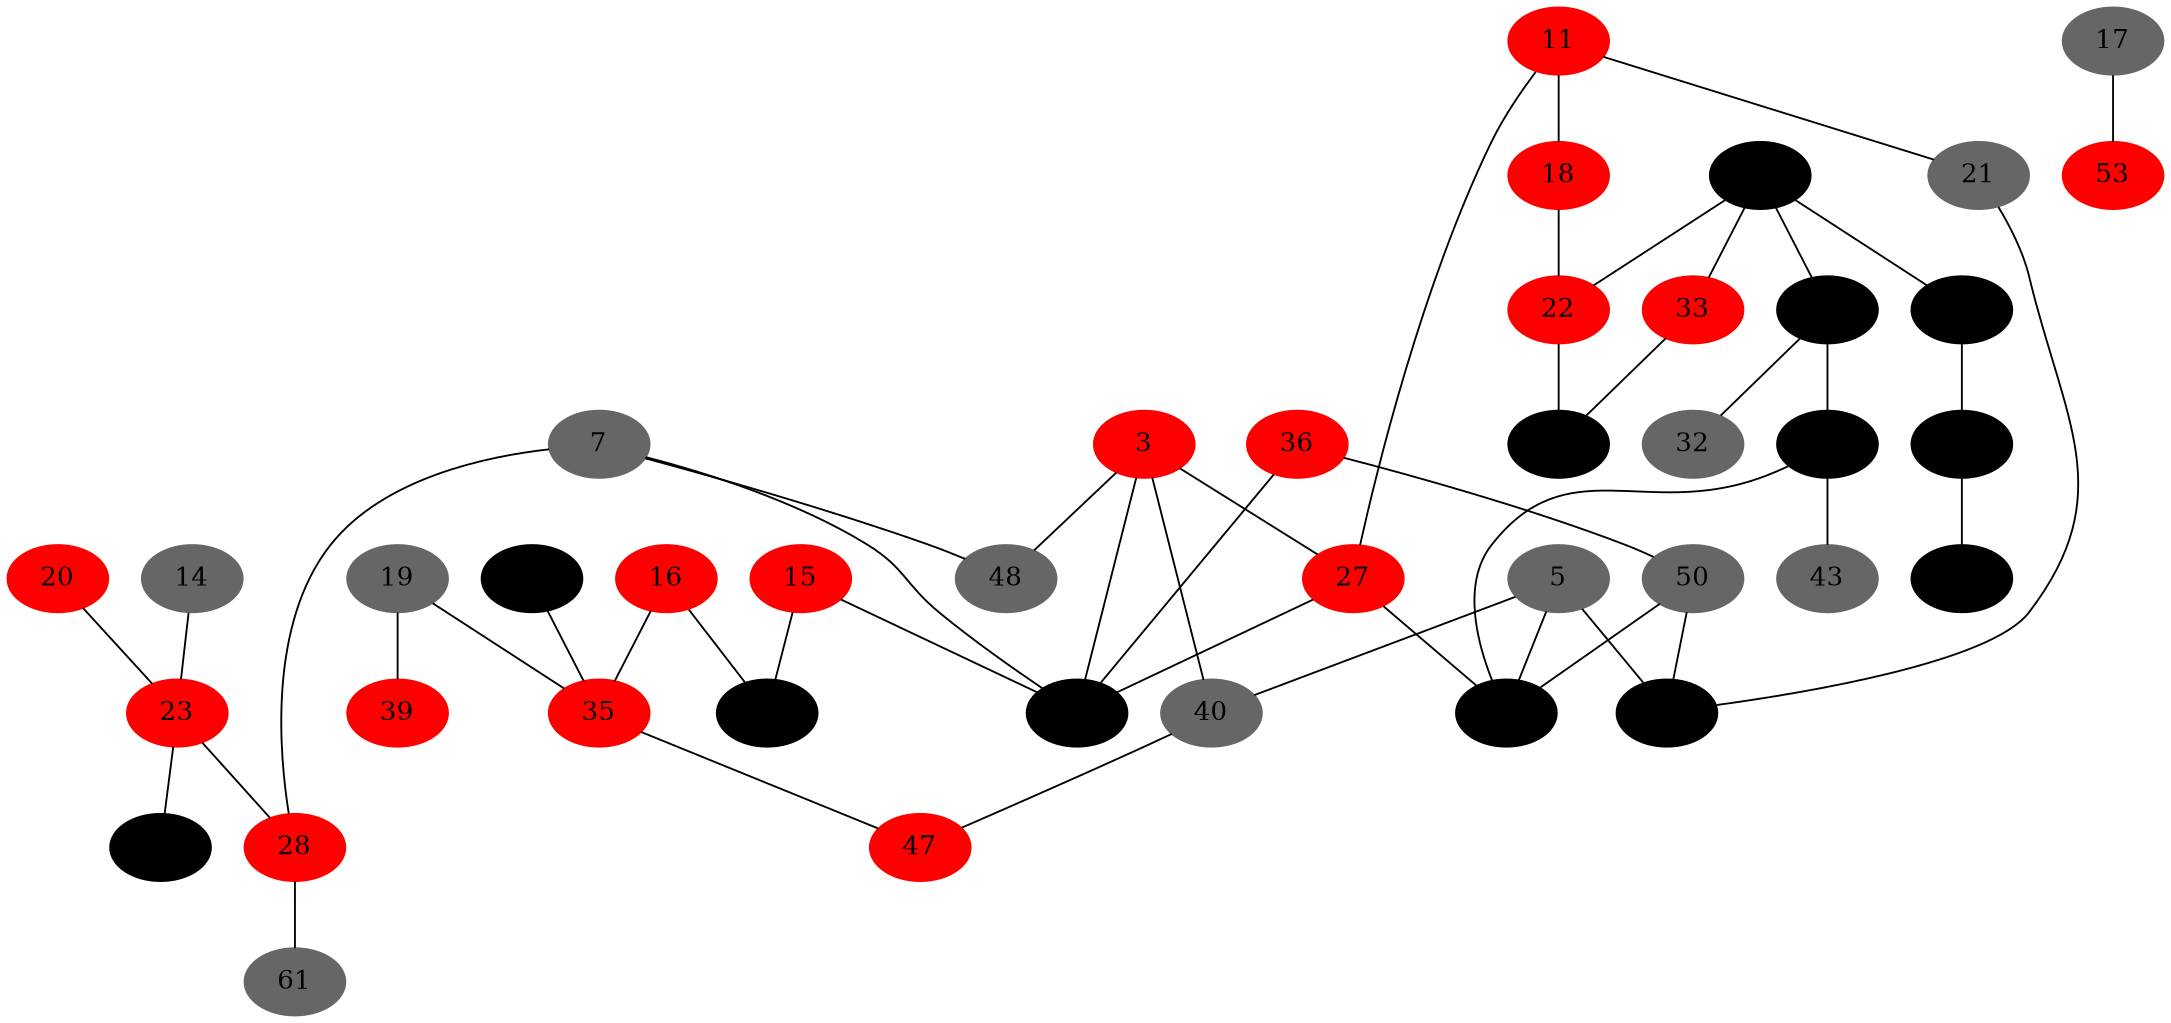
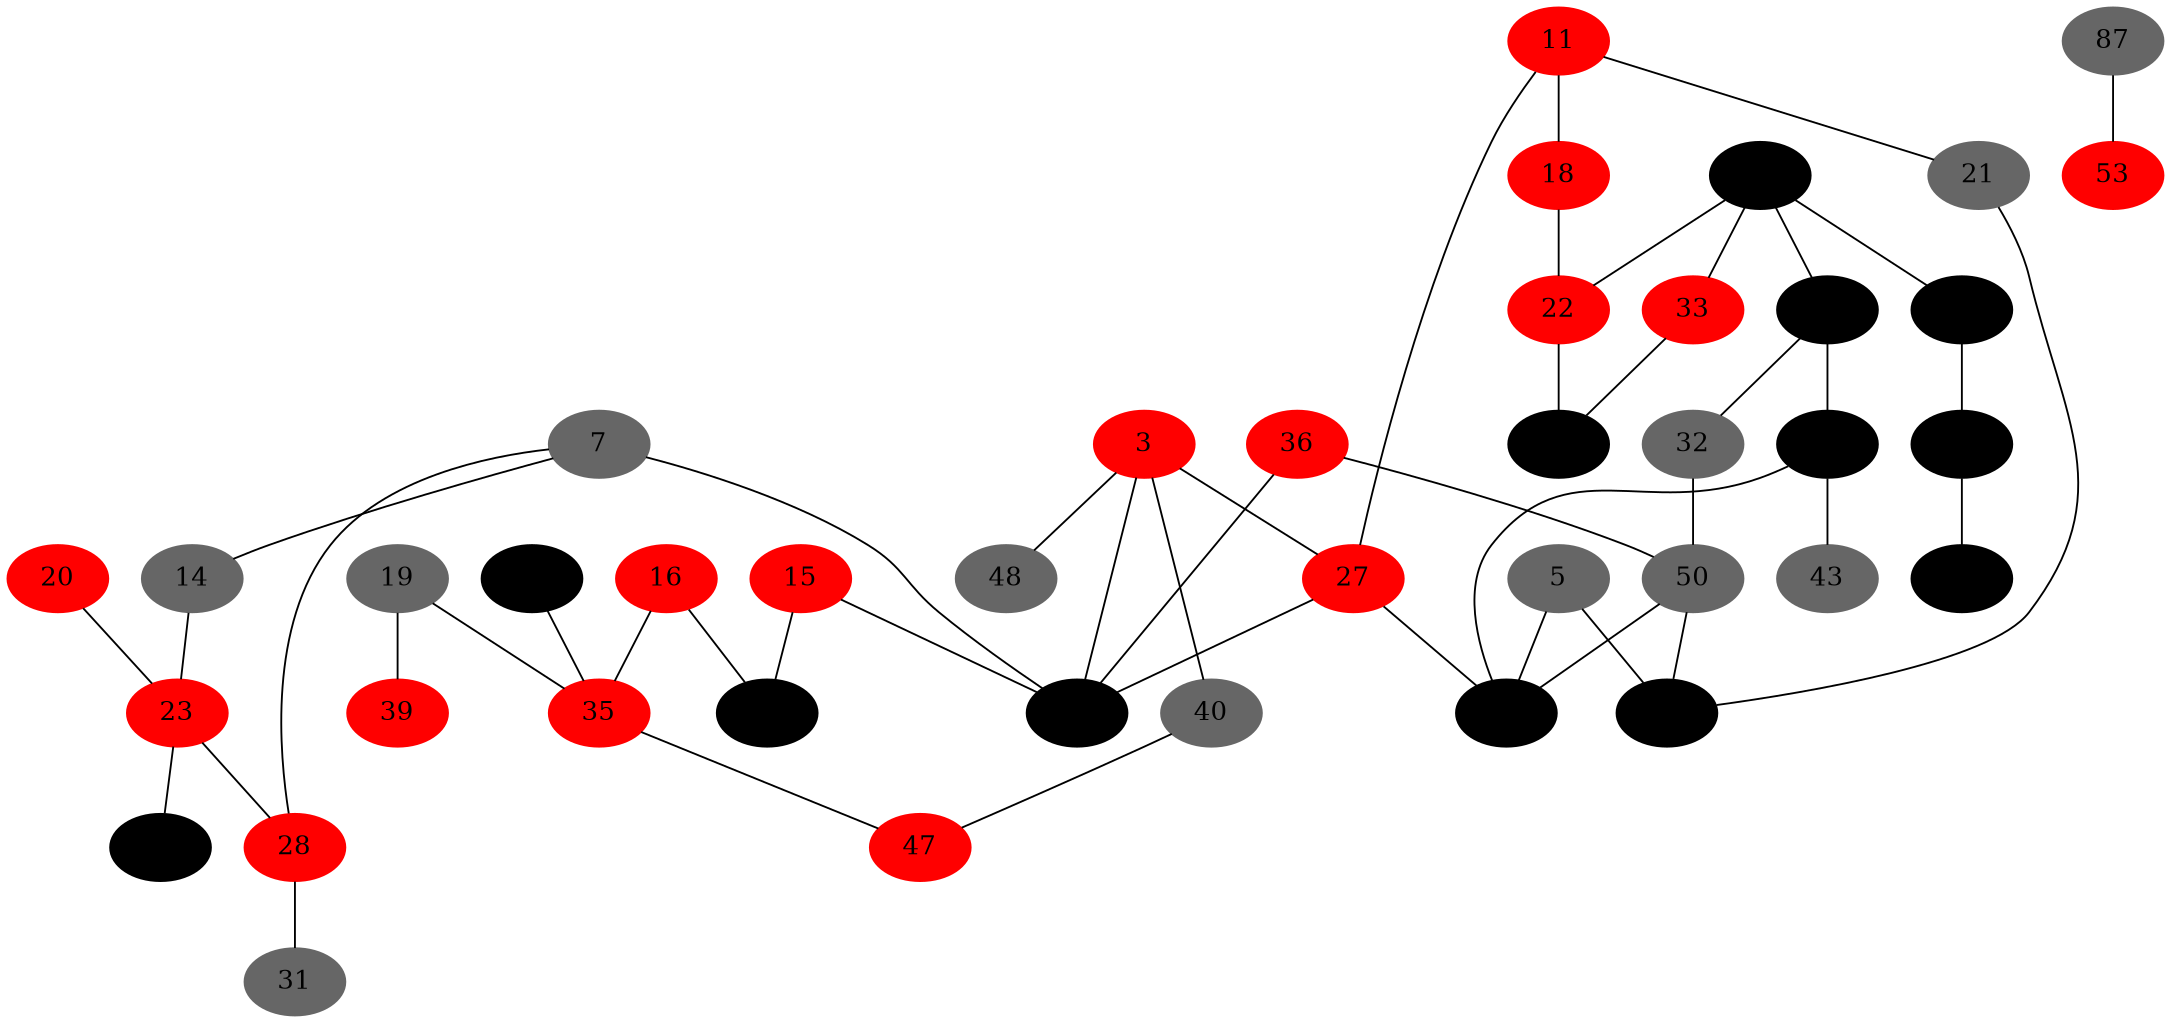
node "17": label "17" -> "87"
edge "32" -- "50": added
edge "7" -- "48": now "7" -- "14"
edge "5" -- "40": removed
node "61": label "61" -> "31"
